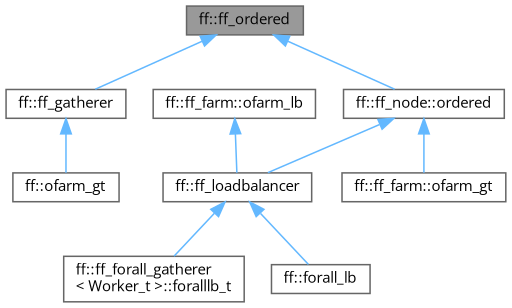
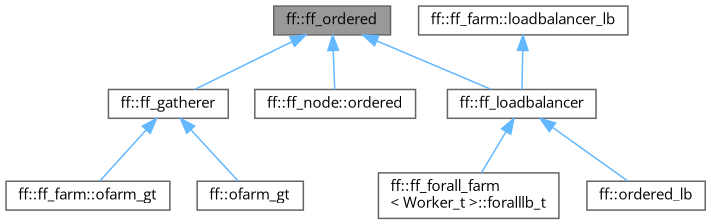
node "ff::ff_farm::ofarm_lb": label "ff::ff_farm::ofarm_lb" -> "ff::ff_farm::loadbalancer_lb"
edge "ff::ff_loadbalancer" -> "ff::ff_node::ordered": now "ff::ff_loadbalancer" -> "ff::ff_ordered"
edge "ff::ff_farm::ofarm_gt" -> "ff::ff_node::ordered": now "ff::ff_farm::ofarm_gt" -> "ff::ff_gatherer"
node "ff::ff_forall_gatherer < Worker_t >::foralllb_t": label "ff::ff_forall_gatherer < Worker_t >::foralllb_t" -> "ff::ff_forall_farm < Worker_t >::foralllb_t"
node "ff::forall_lb": label "ff::forall_lb" -> "ff::ordered_lb"
